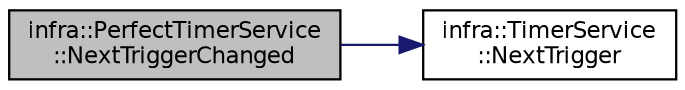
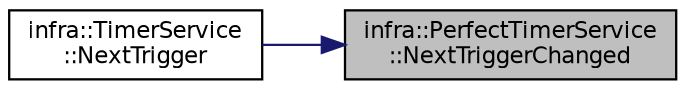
edge "infra::PerfectTimerService ::NextTriggerChanged" -> "infra::TimerService ::NextTrigger": reversed
